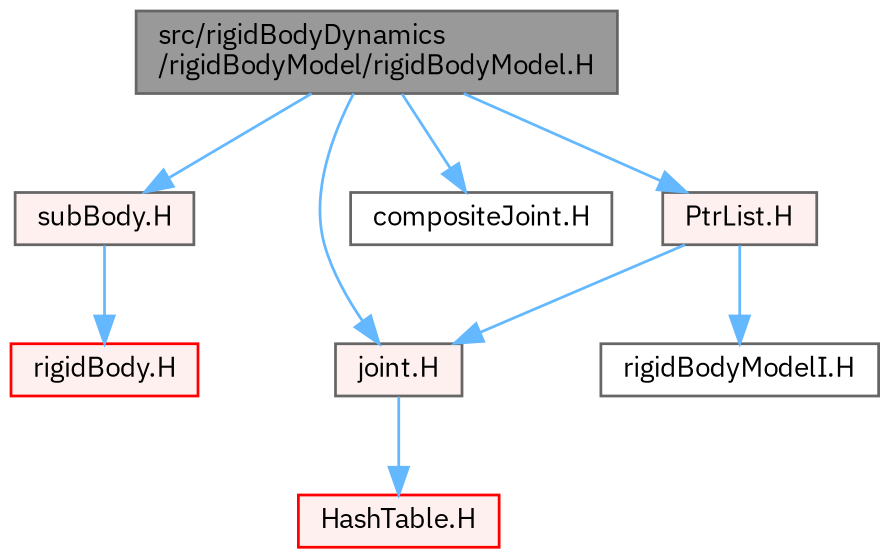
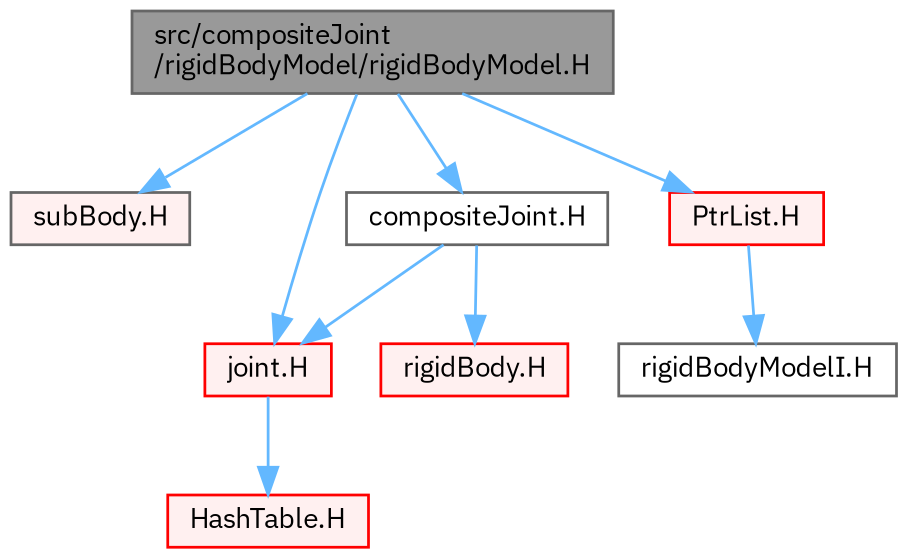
node "src/rigidBodyDynamics /rigidBodyModel/rigidBodyModel.H": label "src/rigidBodyDynamics /rigidBodyModel/rigidBodyModel.H" -> "src/compositeJoint /rigidBodyModel/rigidBodyModel.H"
node "PtrList.H": color grey40 -> red
edge "subBody.H" -> "rigidBody.H": now "compositeJoint.H" -> "rigidBody.H"
edge "PtrList.H" -> "joint.H": now "compositeJoint.H" -> "joint.H"
node "joint.H": color grey40 -> red
